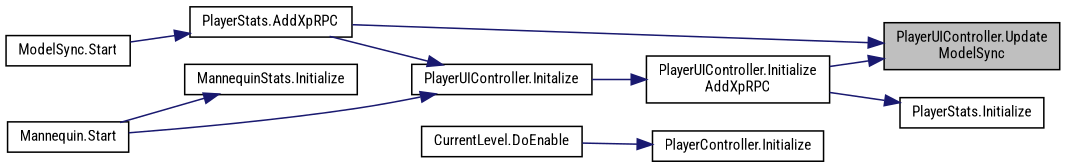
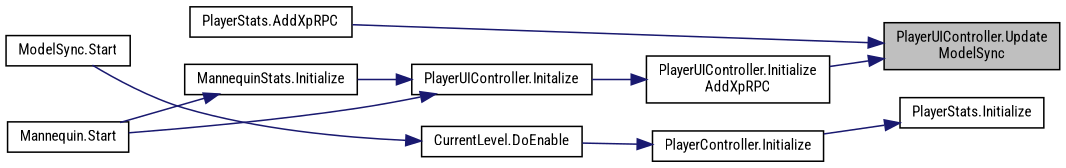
edge "ModelSync.Start" -> "PlayerStats.AddXpRPC": now "ModelSync.Start" -> "CurrentLevel.DoEnable"
edge "PlayerStats.AddXpRPC" -> "PlayerUIController.Initalize": now "MannequinStats.Initialize" -> "PlayerUIController.Initalize"
edge "PlayerUIController.Initialize AddXpRPC" -> "PlayerStats.Initialize": now "PlayerController.Initialize" -> "PlayerStats.Initialize"
